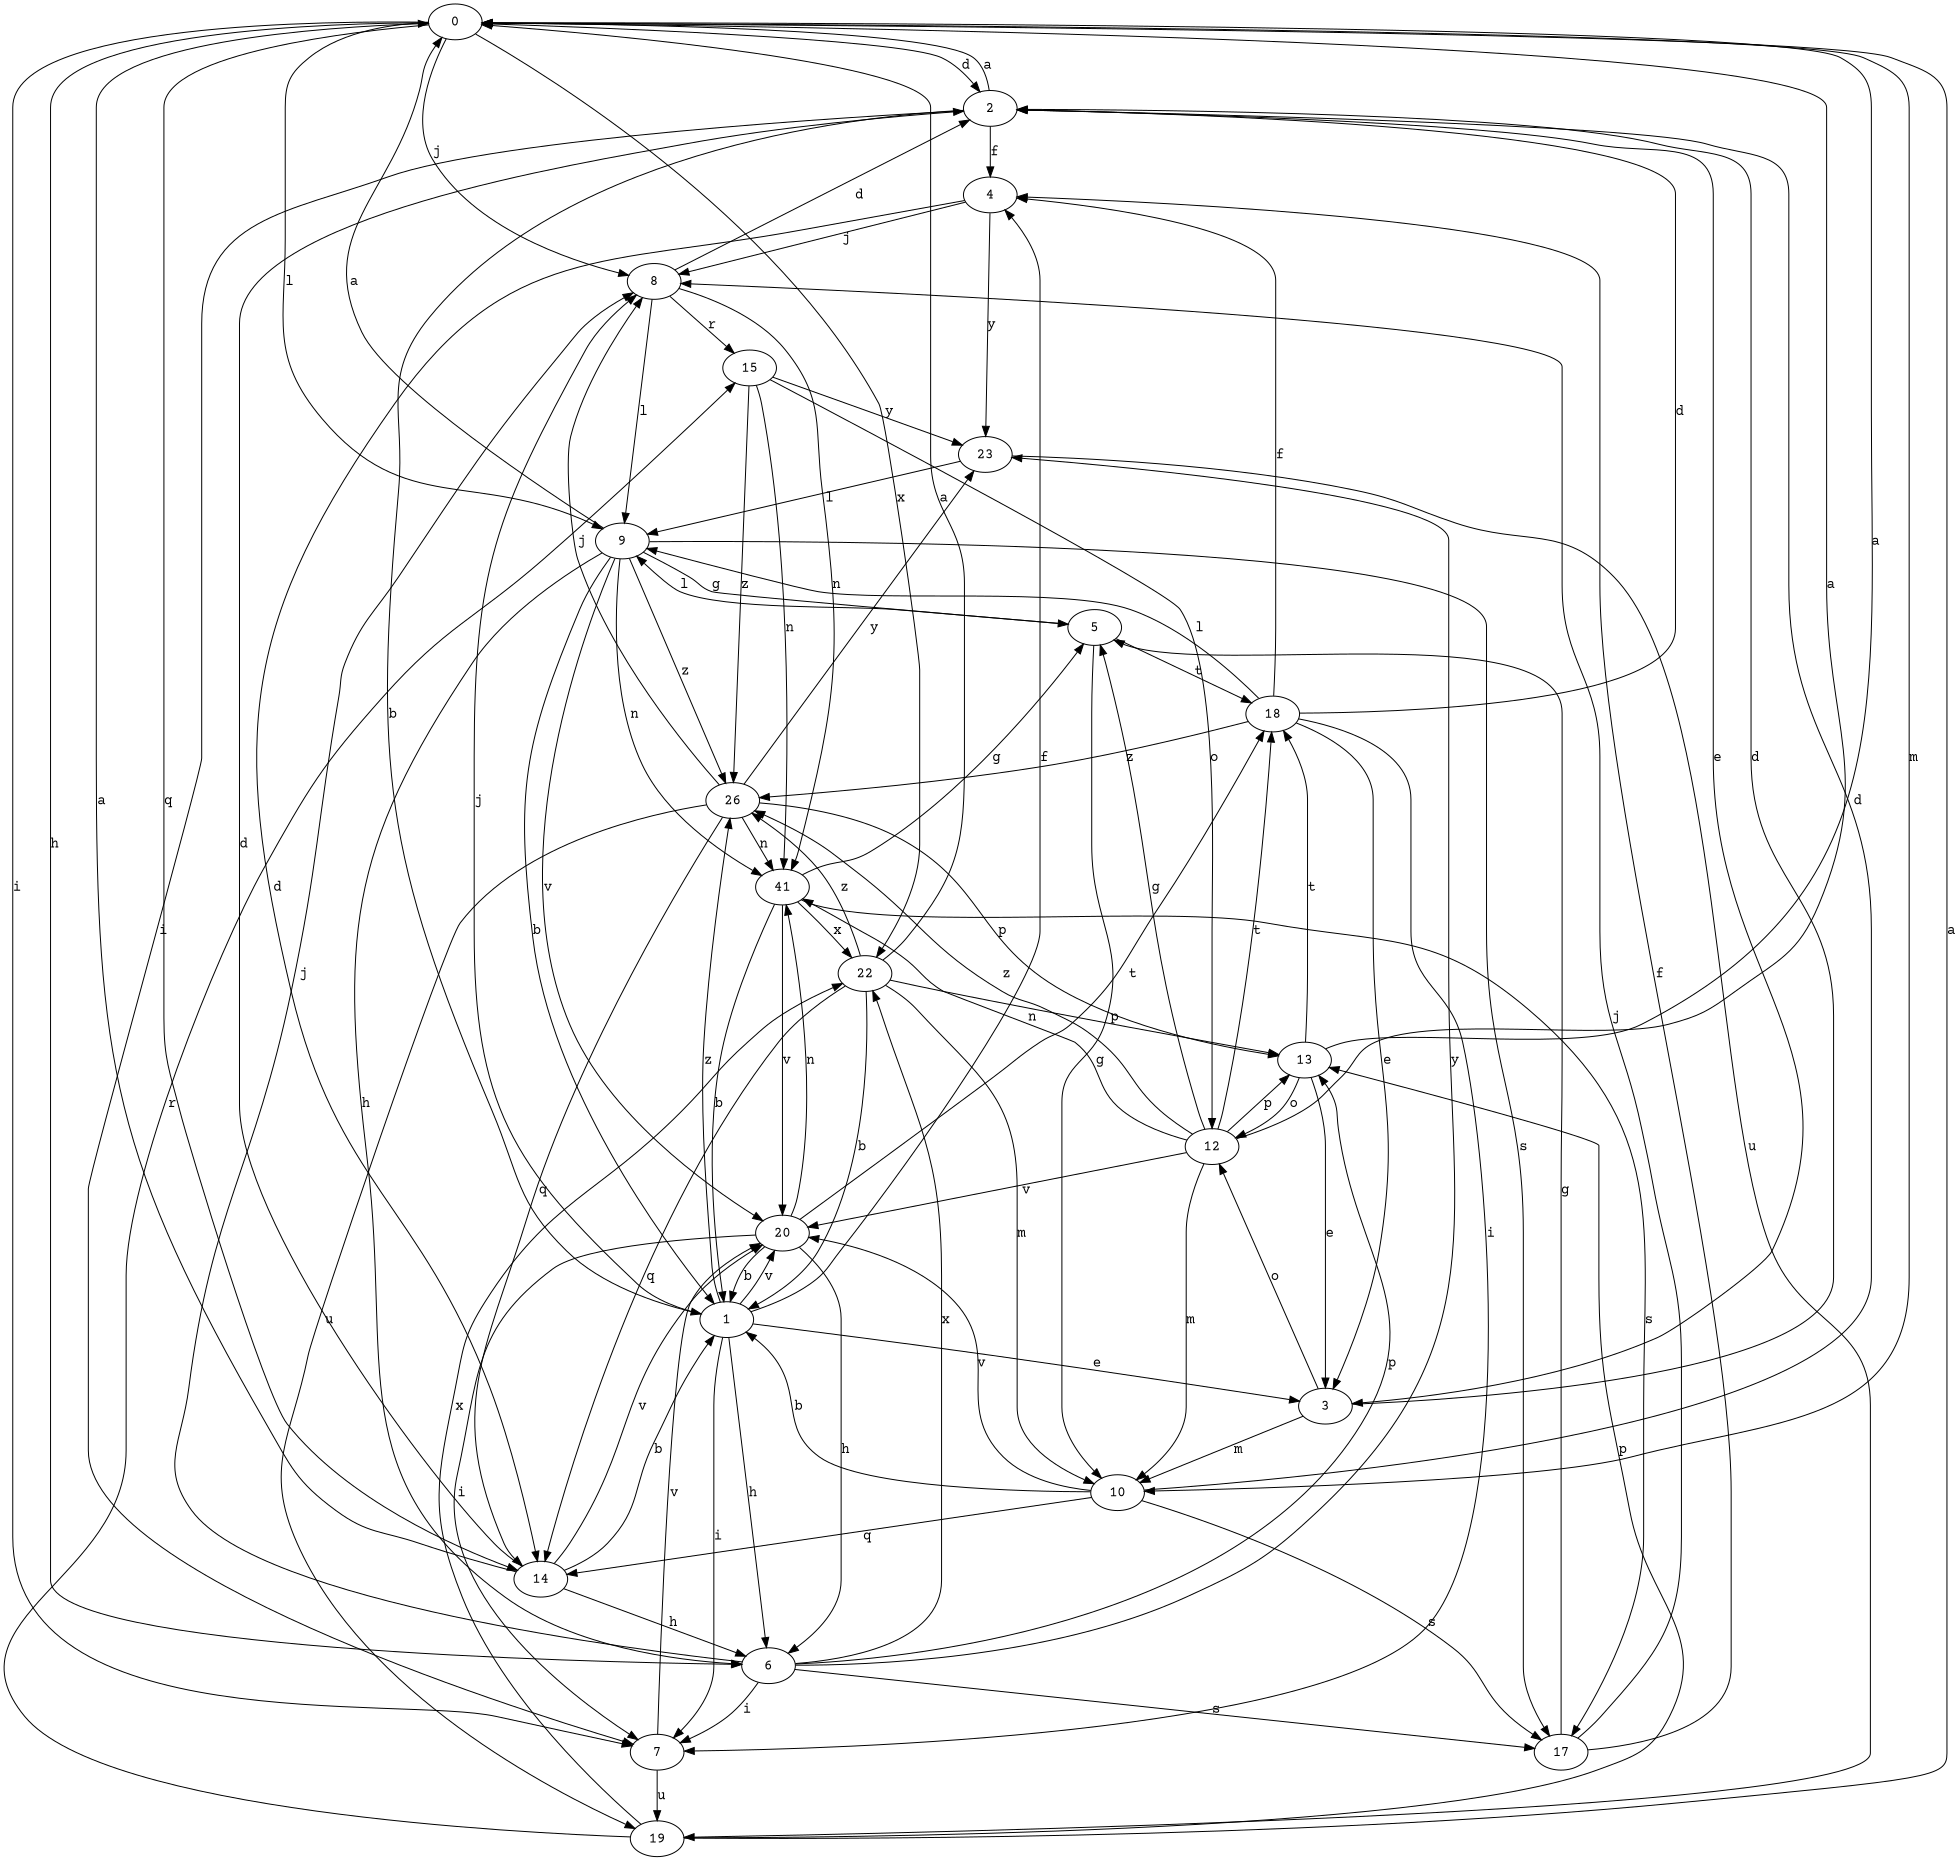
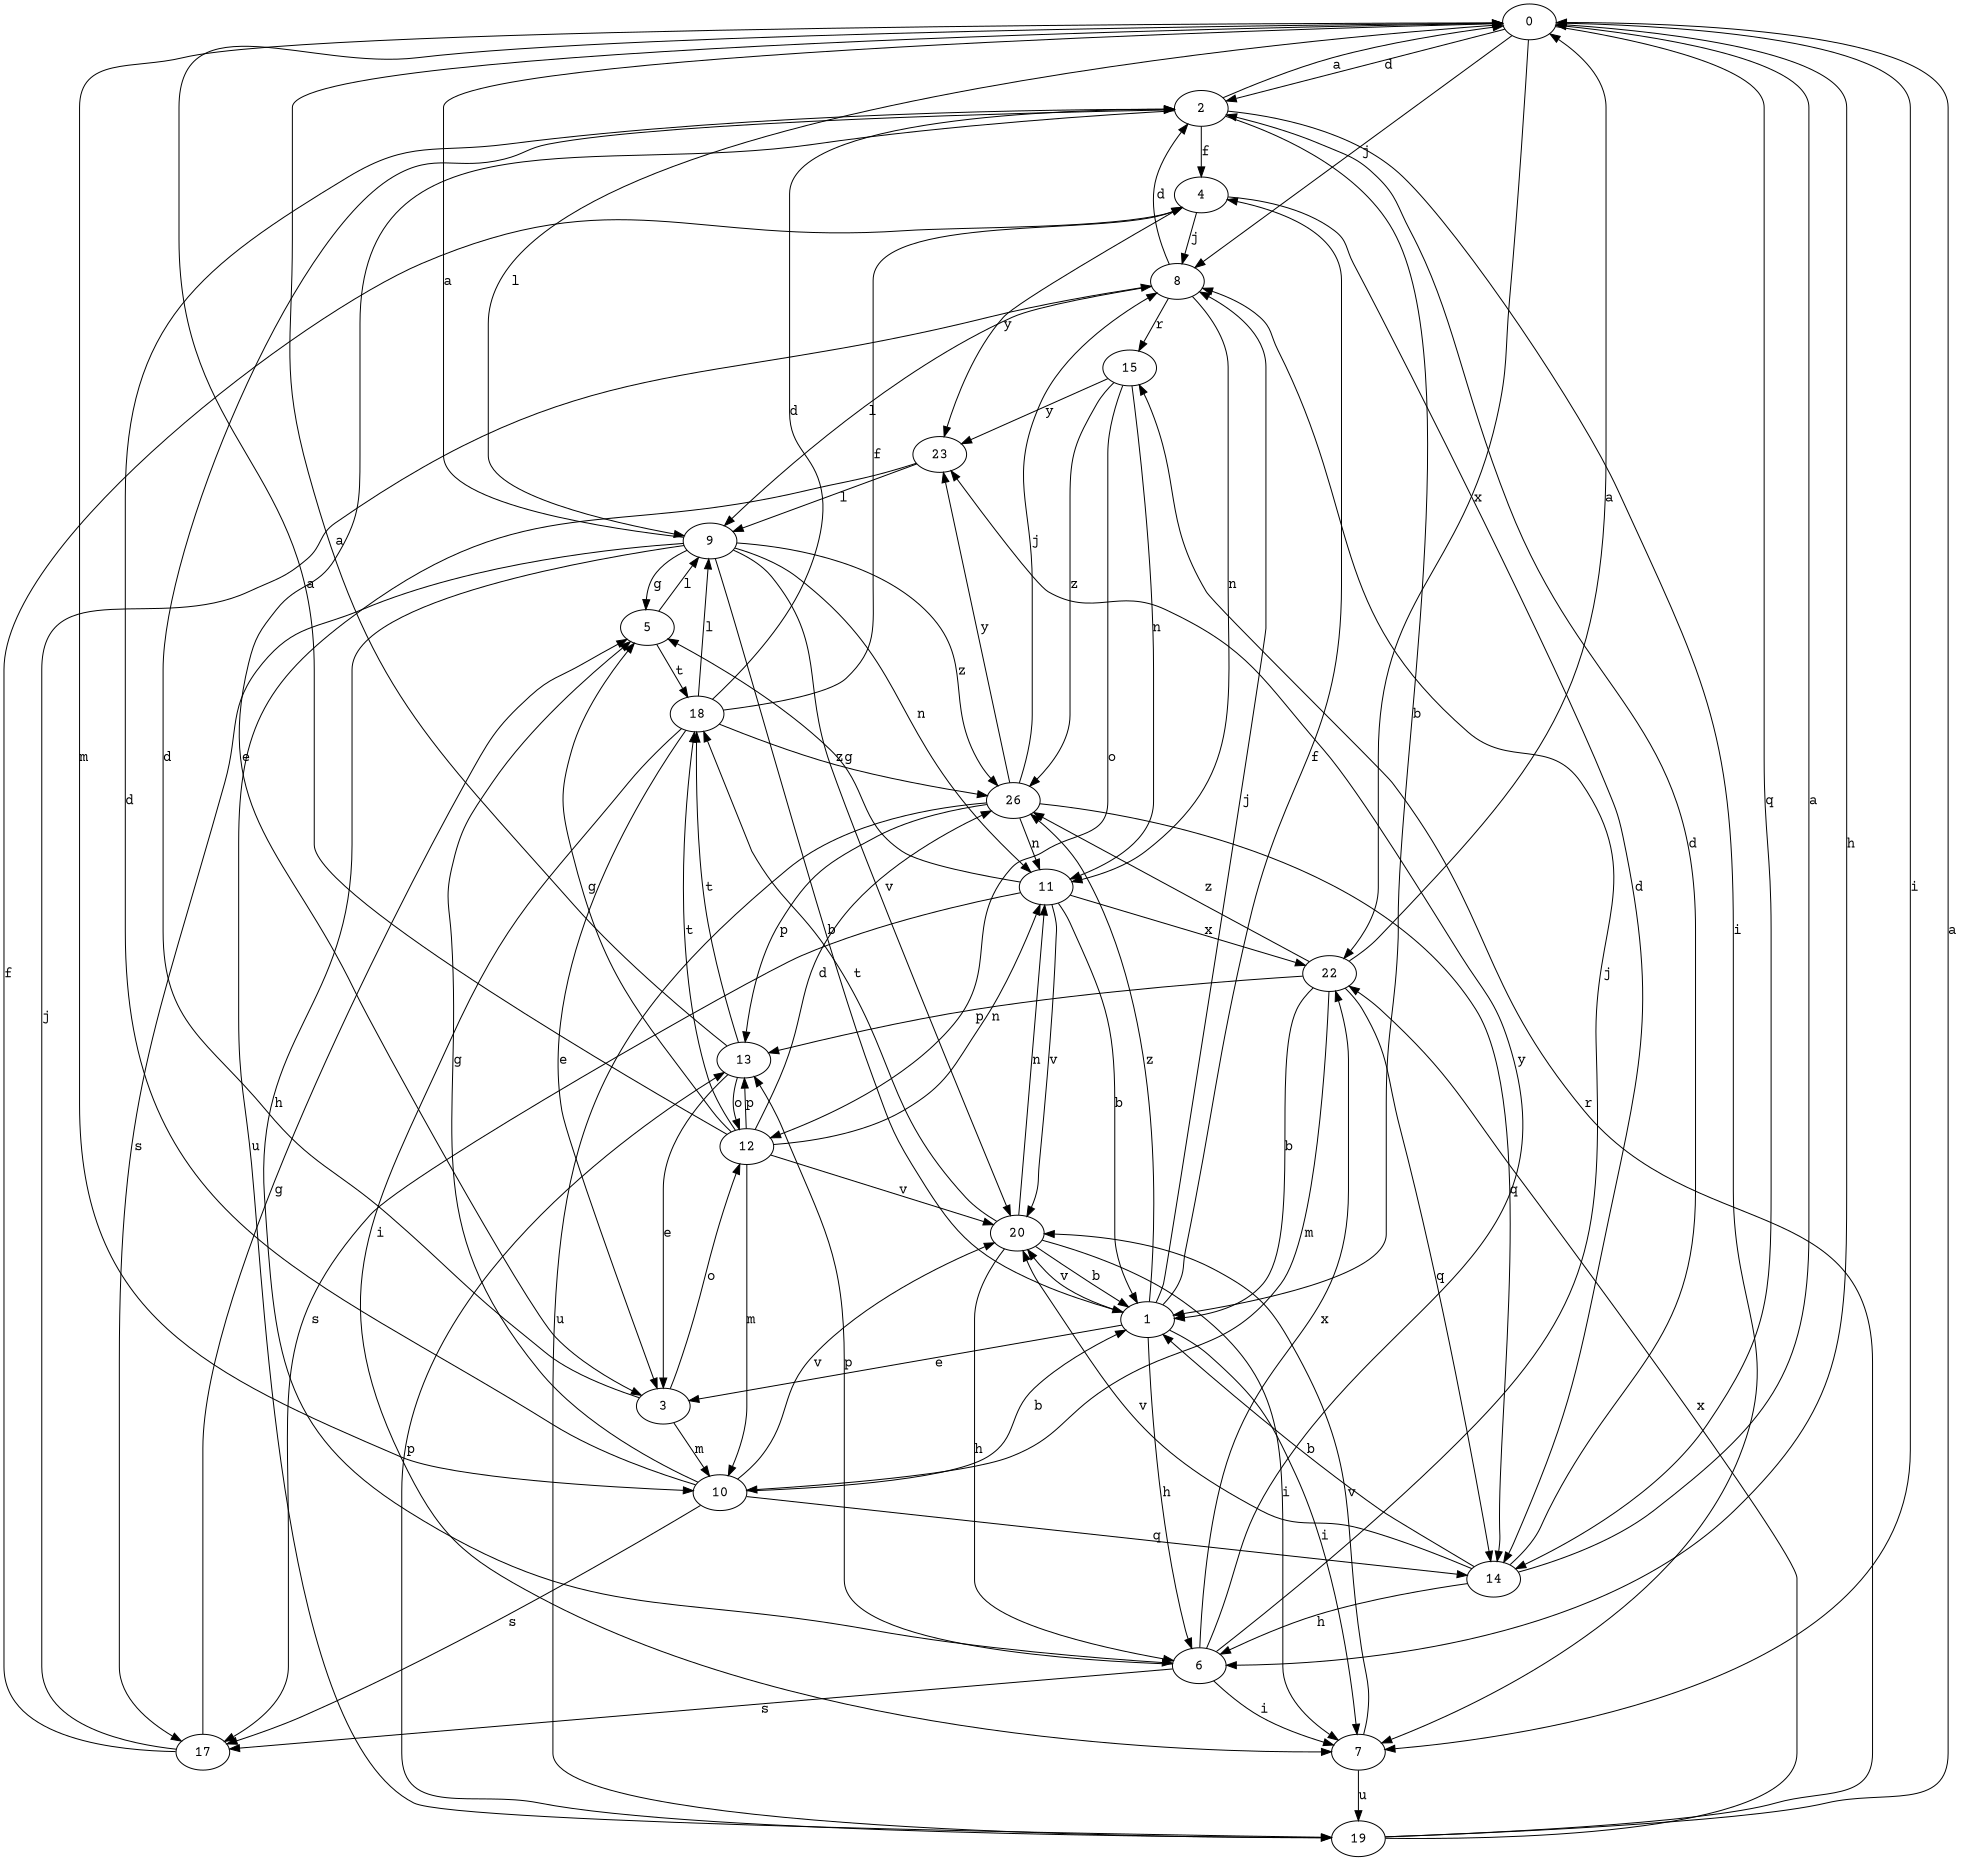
node "41": label "41" -> "11"
edge "12" -> "26": label "z" -> "d"
edge "5" -> "10": reversed
